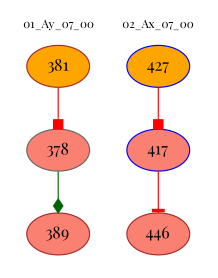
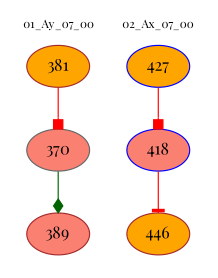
node "378": label "378" -> "370"
node "417": label "417" -> "418"
node "446": fillcolor salmon -> orange
